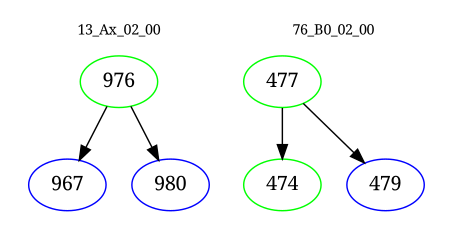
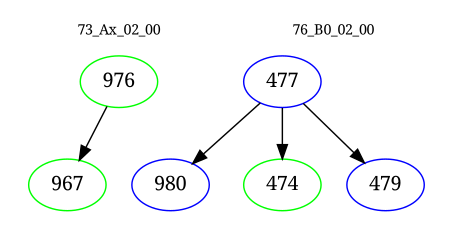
cluster "13_Ax_02_00": label "13_Ax_02_00" -> "73_Ax_02_00"
node "477": color green -> blue
edge "976" -> "980": now "477" -> "980"
node "967": color blue -> green
